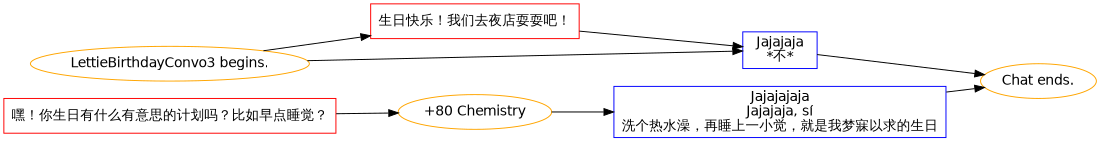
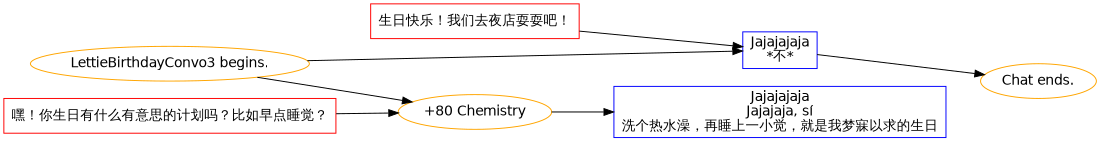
edge "LettieBirthdayConvo3 begins." -> "生日快乐！我们去夜店耍耍吧！": now "LettieBirthdayConvo3 begins." -> "+80 Chemistry"
node "Jajajaja *不*": label "Jajajaja *不*" -> "Jajajajaja *不*"
edge "Jajajajaja Jajajaja, sí 洗个热水澡，再睡上一小觉，就是我梦寐以求的生日" -> "Chat ends.": removed
